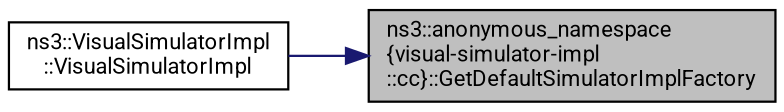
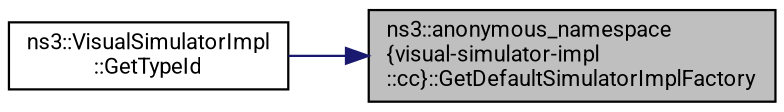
node "ns3::VisualSimulatorImpl ::VisualSimulatorImpl": label "ns3::VisualSimulatorImpl ::VisualSimulatorImpl" -> "ns3::VisualSimulatorImpl ::GetTypeId"
